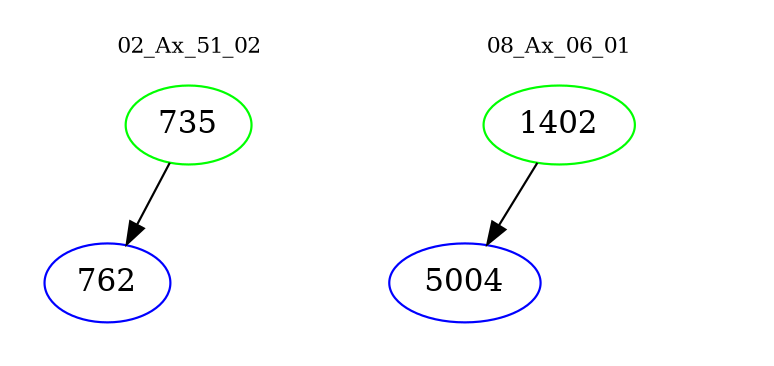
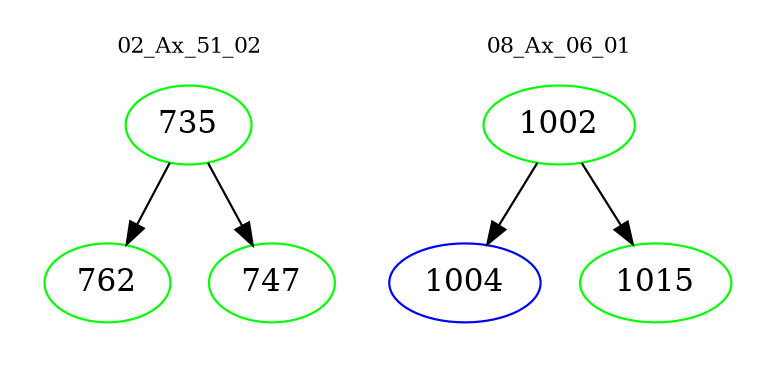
node "1402": label "1402" -> "1002"
node "762": color blue -> green
node "747": added
node "5004": label "5004" -> "1004"
node "1015": added
